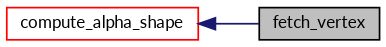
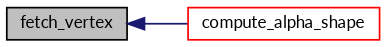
edge "fetch_vertex" -> "compute_alpha_shape": reversed
